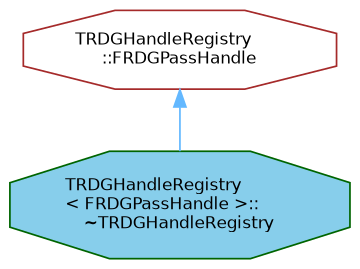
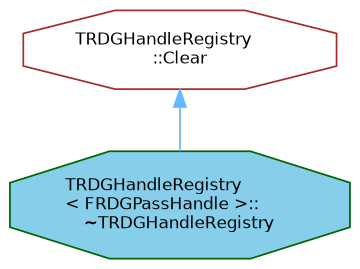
node "TRDGHandleRegistry ::FRDGPassHandle": label "TRDGHandleRegistry ::FRDGPassHandle" -> "TRDGHandleRegistry ::Clear"
